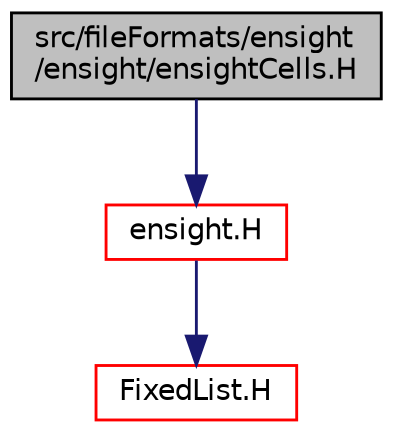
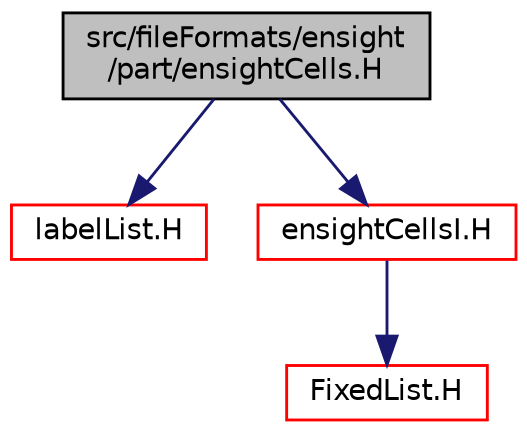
node "src/fileFormats/ensight /ensight/ensightCells.H": label "src/fileFormats/ensight /ensight/ensightCells.H" -> "src/fileFormats/ensight /part/ensightCells.H"
node "labelList.H": added
node "ensight.H": label "ensight.H" -> "ensightCellsI.H"
